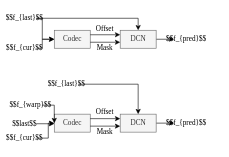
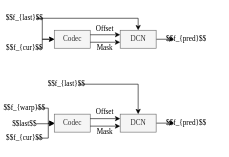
node "$$f_{warp}$$": moved (30, 105) -> (24, 108)
